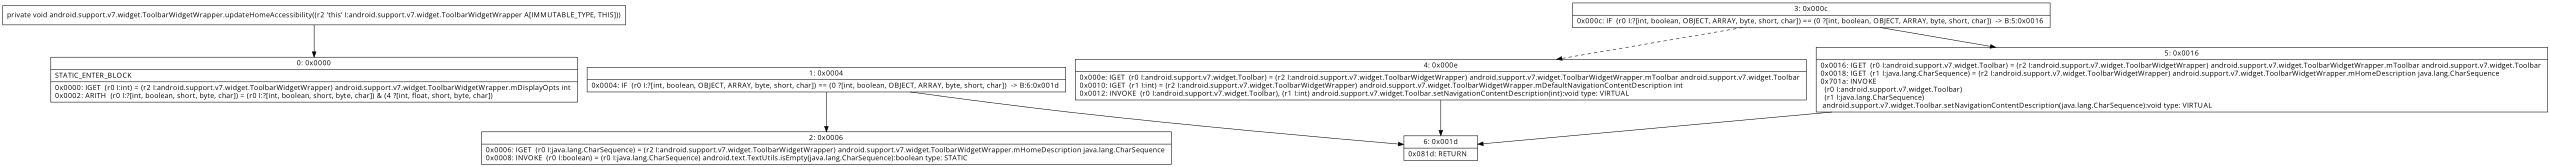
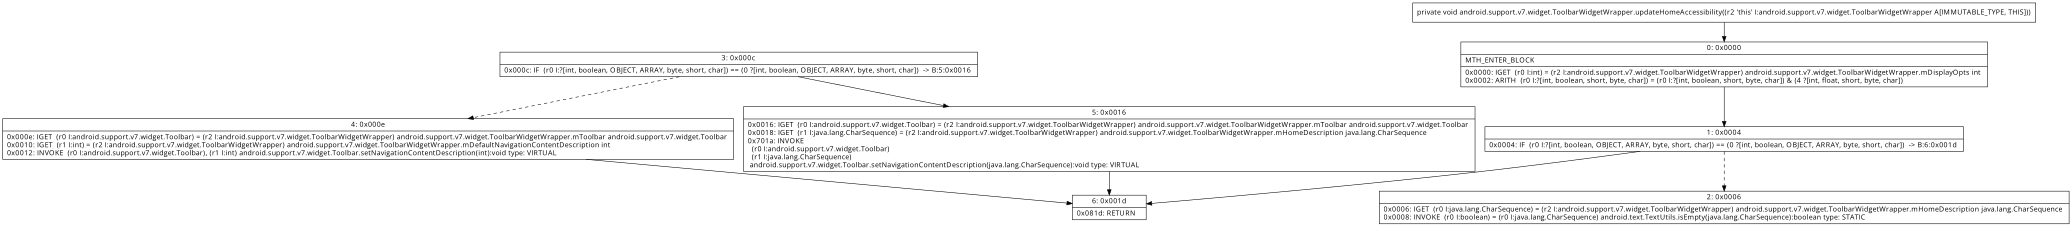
node "0: 0x0000": text "STATIC_ENTER_BLOCK" -> "MTH_ENTER_BLOCK"
edge "0: 0x0000" -> "1: 0x0004": added
edge "1: 0x0004" -> "2: 0x0006": style solid -> dashed
